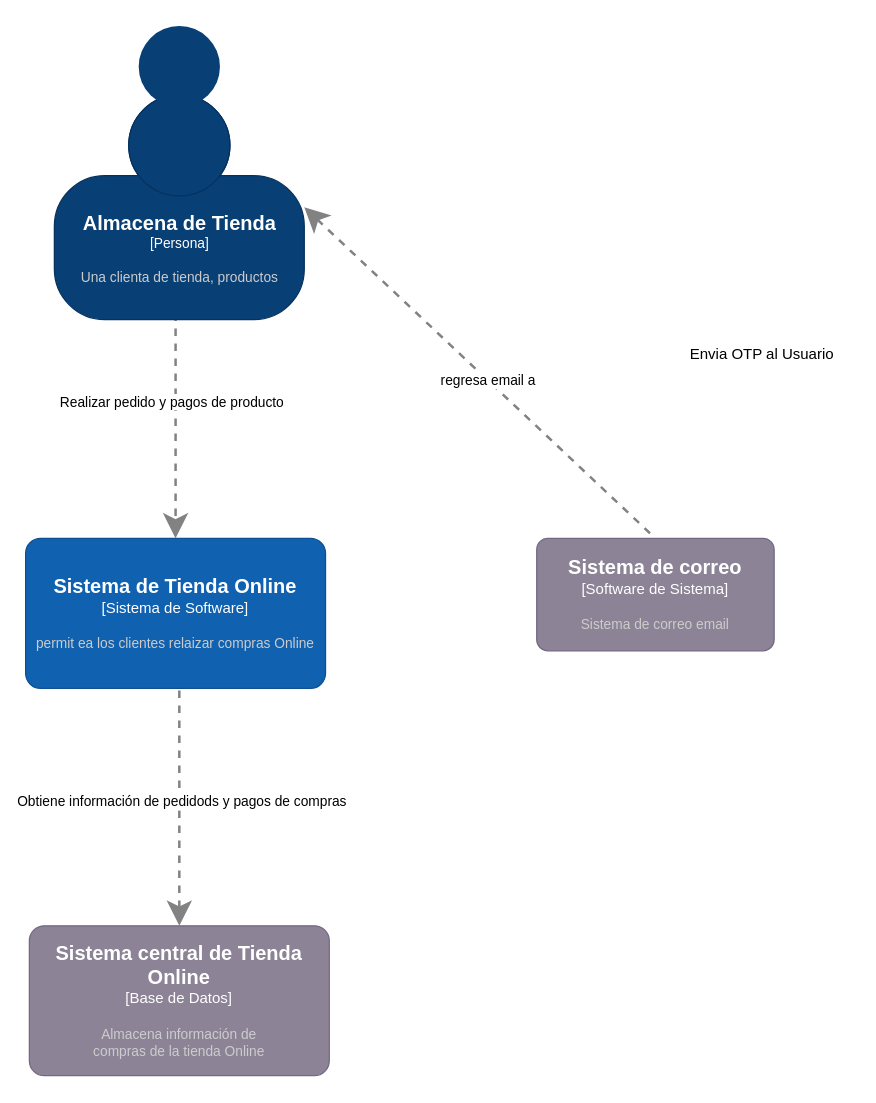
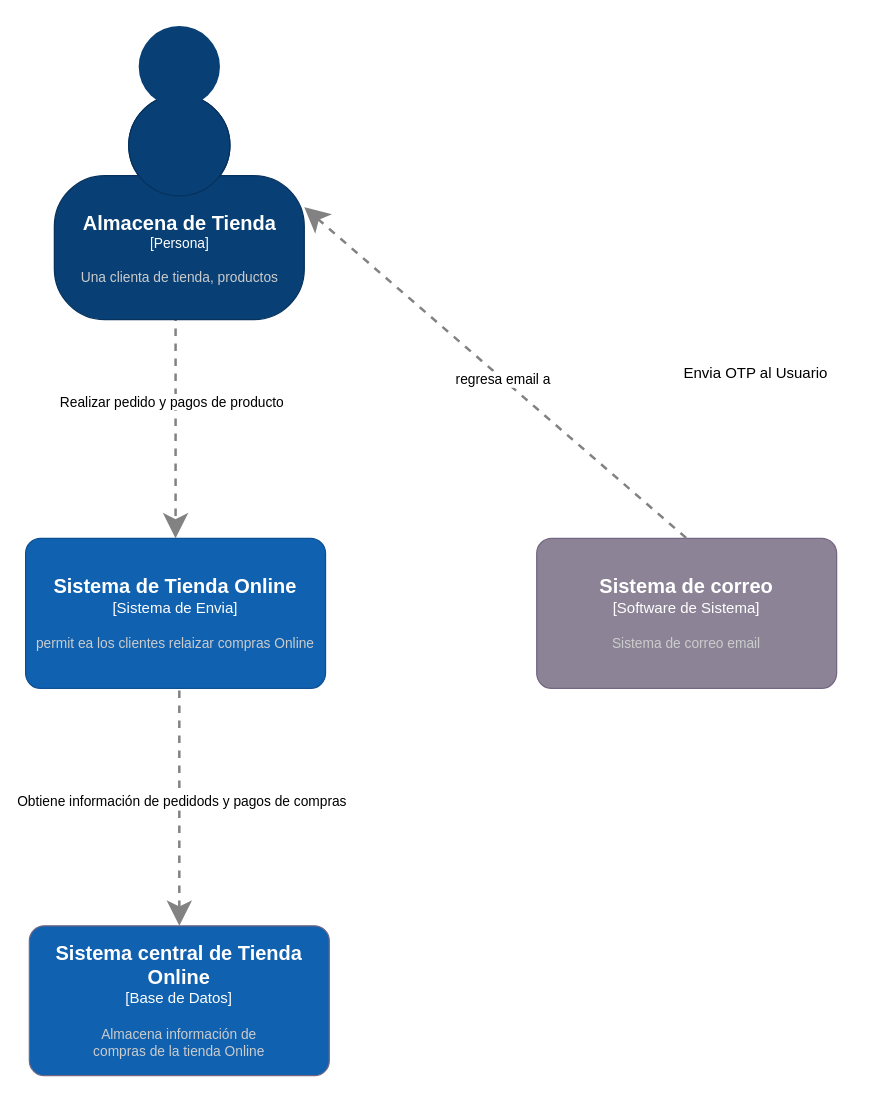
node "Envia OTP al Usuario": moved (762, 354) -> (756, 373)
node "Sistema de correo [Software de Sistema] Sistema de correo email": size 238x113 -> 300x150
node "Sistema de Tienda Online [Sistema de Software] permit ea los clientes relaizar compras Online": label "Sistema de Tienda Online [Sistema de Software] permit ea los clientes relaizar compras Online" -> "Sistema de Tienda Online [Sistema de Envia] permit ea los clientes relaizar compras Online"
node "Sistema central de Tienda Online [Base de Datos] Almacena información de compras de la tienda Online": fillcolor #8c8496 -> #1061b0
